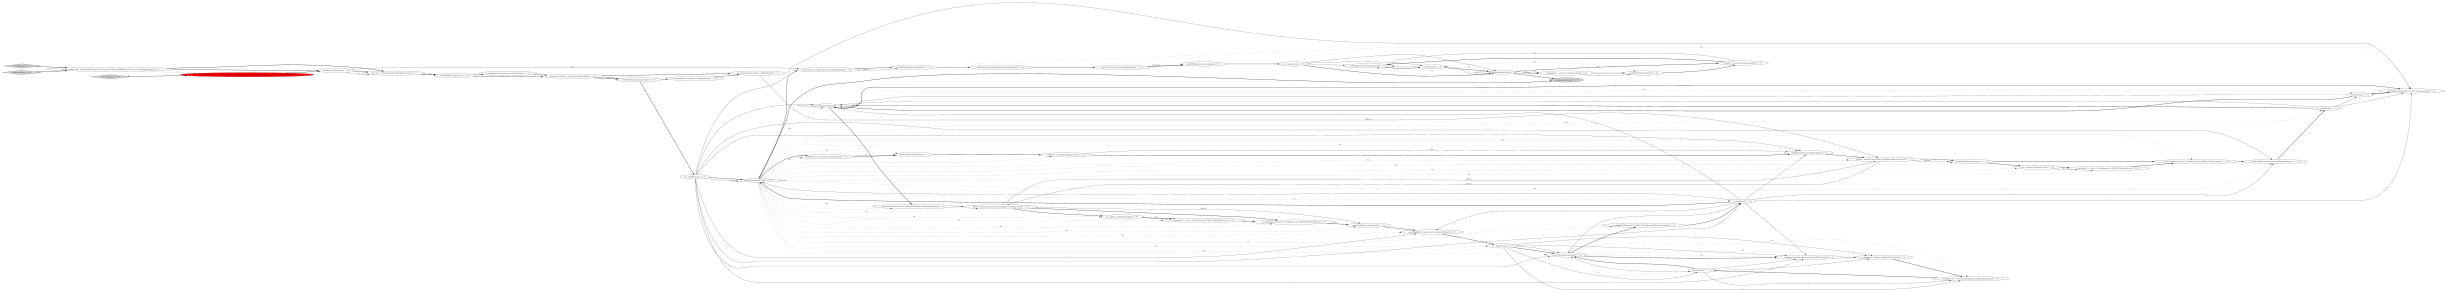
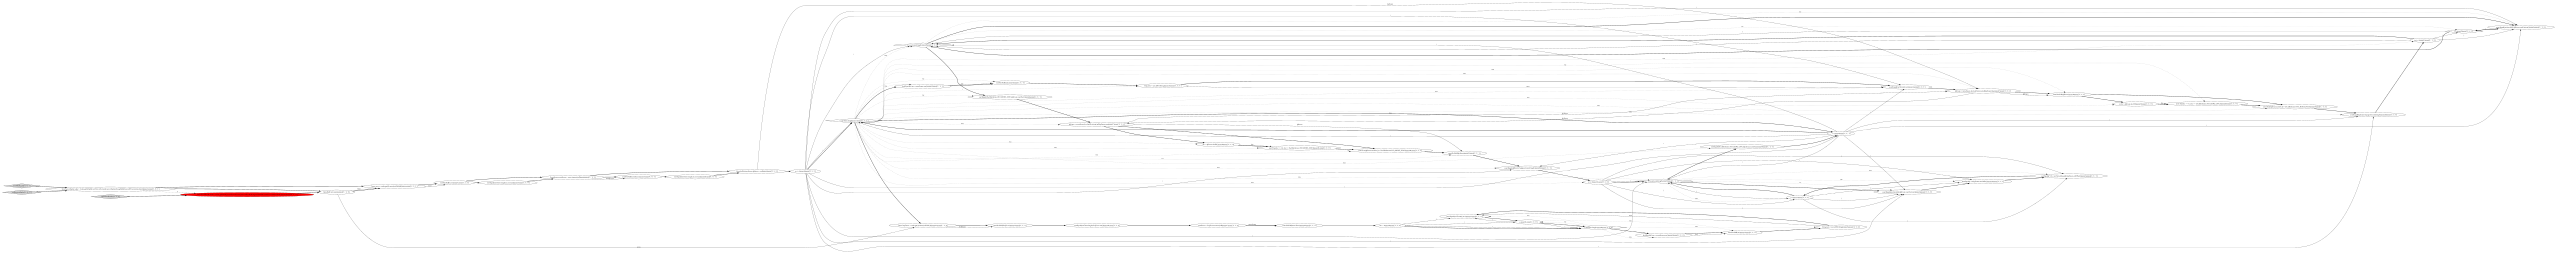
edge "i < testTerms.length@@@50@@@['1', '1', '0']" -> "String term = text.utf8ToString()@@@54@@@['1', '1', '0']": style bold -> dotted
node "reader.close()@@@40@@@['1', '1', '1']": removed
node "j++@@@23@@@['1', '1', '1']": shape ellipse -> diamond
edge "assertNotNull(termsEnum)@@@7@@@['0', '0', '1']" -> "int i = 0@@@10@@@['1', '1', '1']": now "DocsAndPositionsEnum dpEnum = null@@@9@@@['1', '1', '1']" -> "int i = 0@@@10@@@['1', '1', '1']"
edge "i < testTerms.length@@@11@@@['1', '1', '1']" -> "i++@@@12@@@['1', '1', '1']": style dotted -> bold
node "j < positions(i(.length@@@32@@@['1', '1', '1']": shape ellipse -> diamond
